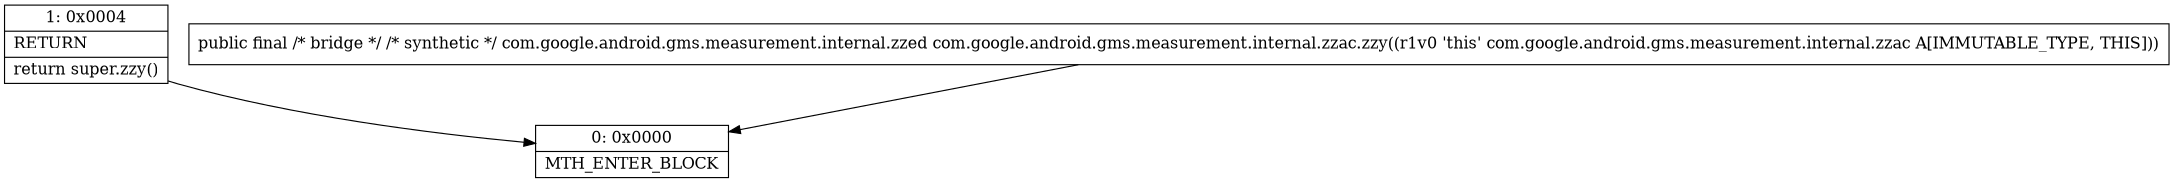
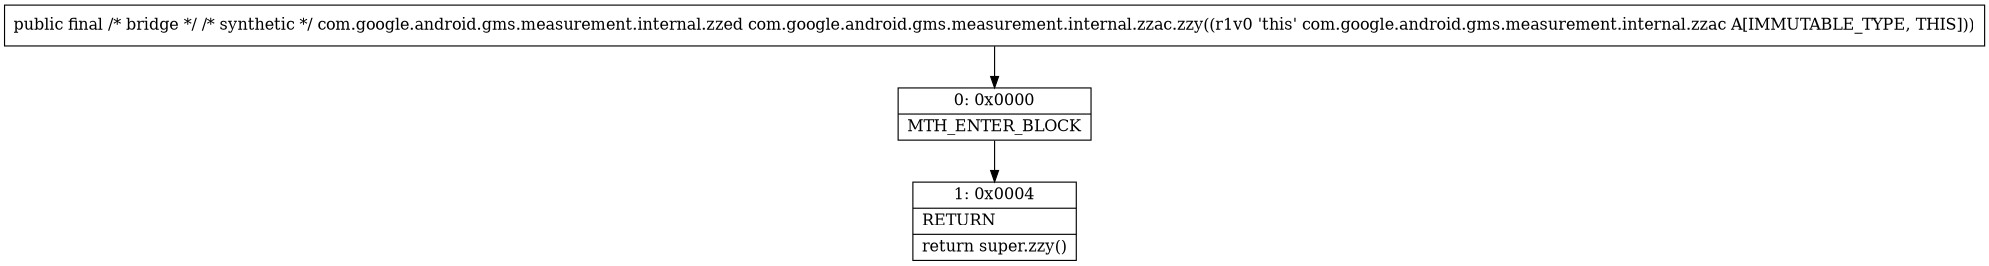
edge "1: 0x0004" -> "0: 0x0000": reversed
